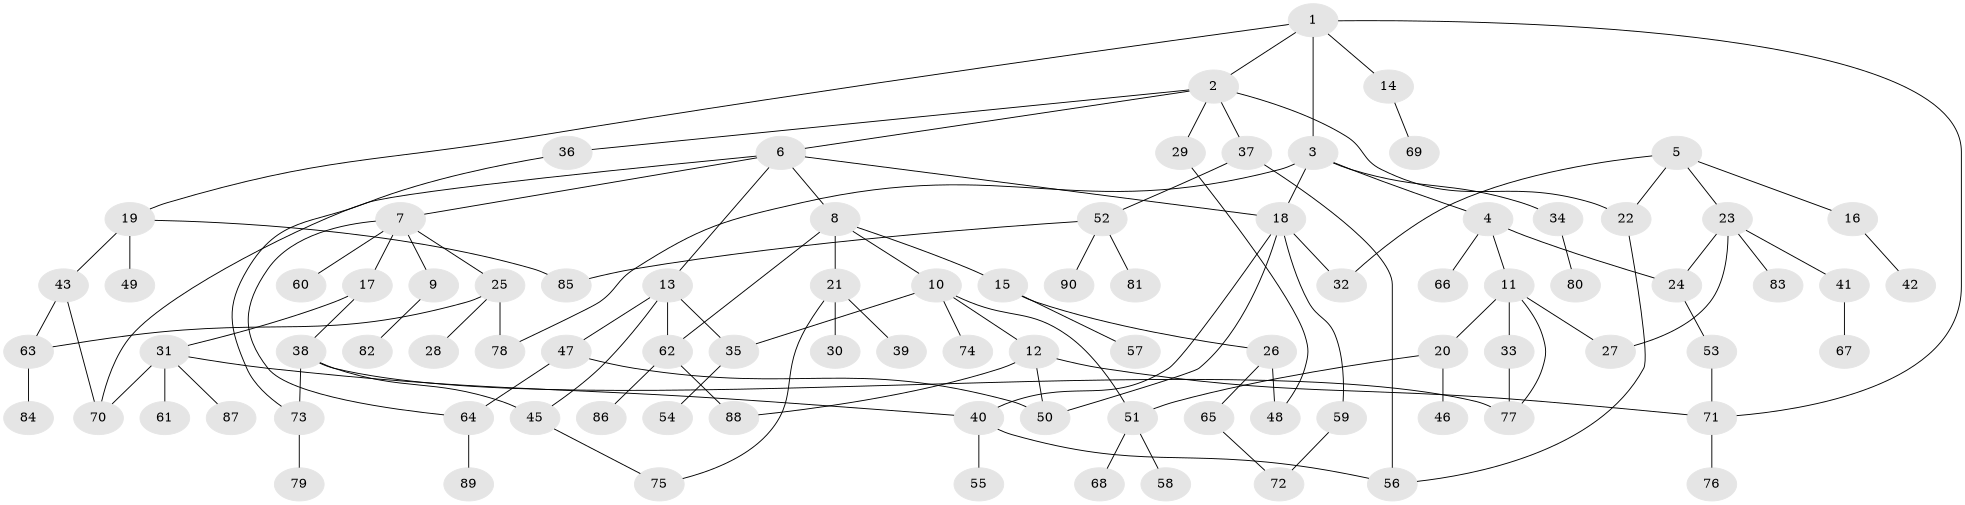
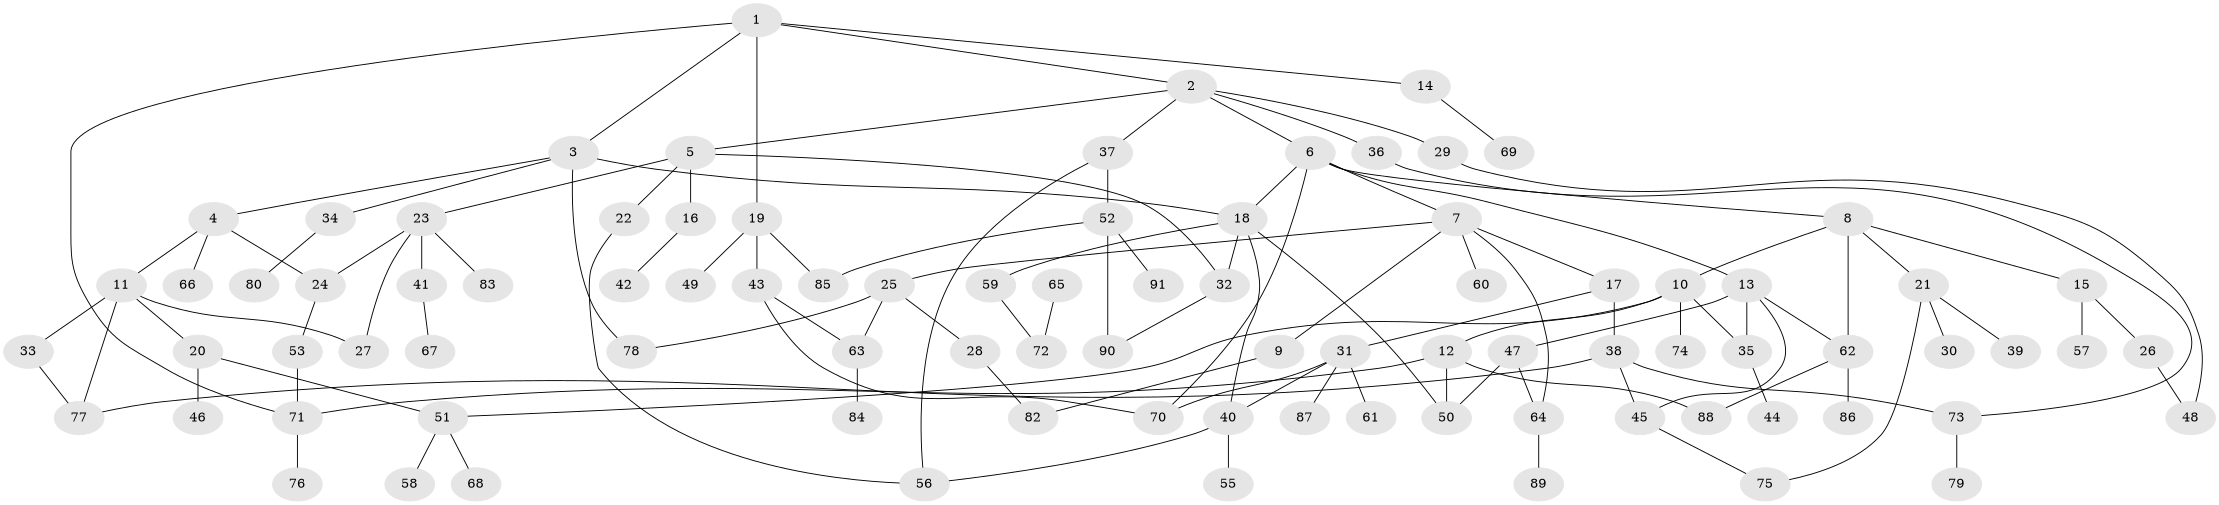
edge "2" -- "22": now "2" -- "5"
node "81": label "81" -> "91"
edge "32" -- "90": added
edge "28" -- "82": added
edge "26" -- "65": removed
node "54": label "54" -> "44"
